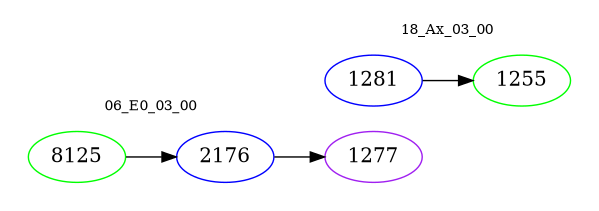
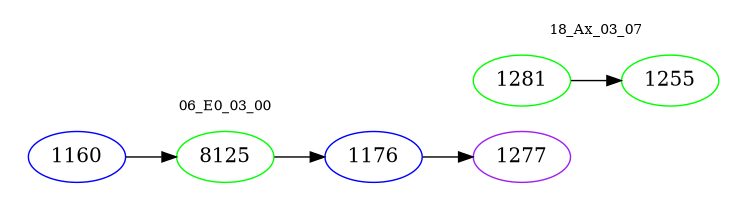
cluster "18_Ax_03_00": label "18_Ax_03_00" -> "18_Ax_03_07"
node "1281": color blue -> green
node "1160": added
node "2176": label "2176" -> "1176"
